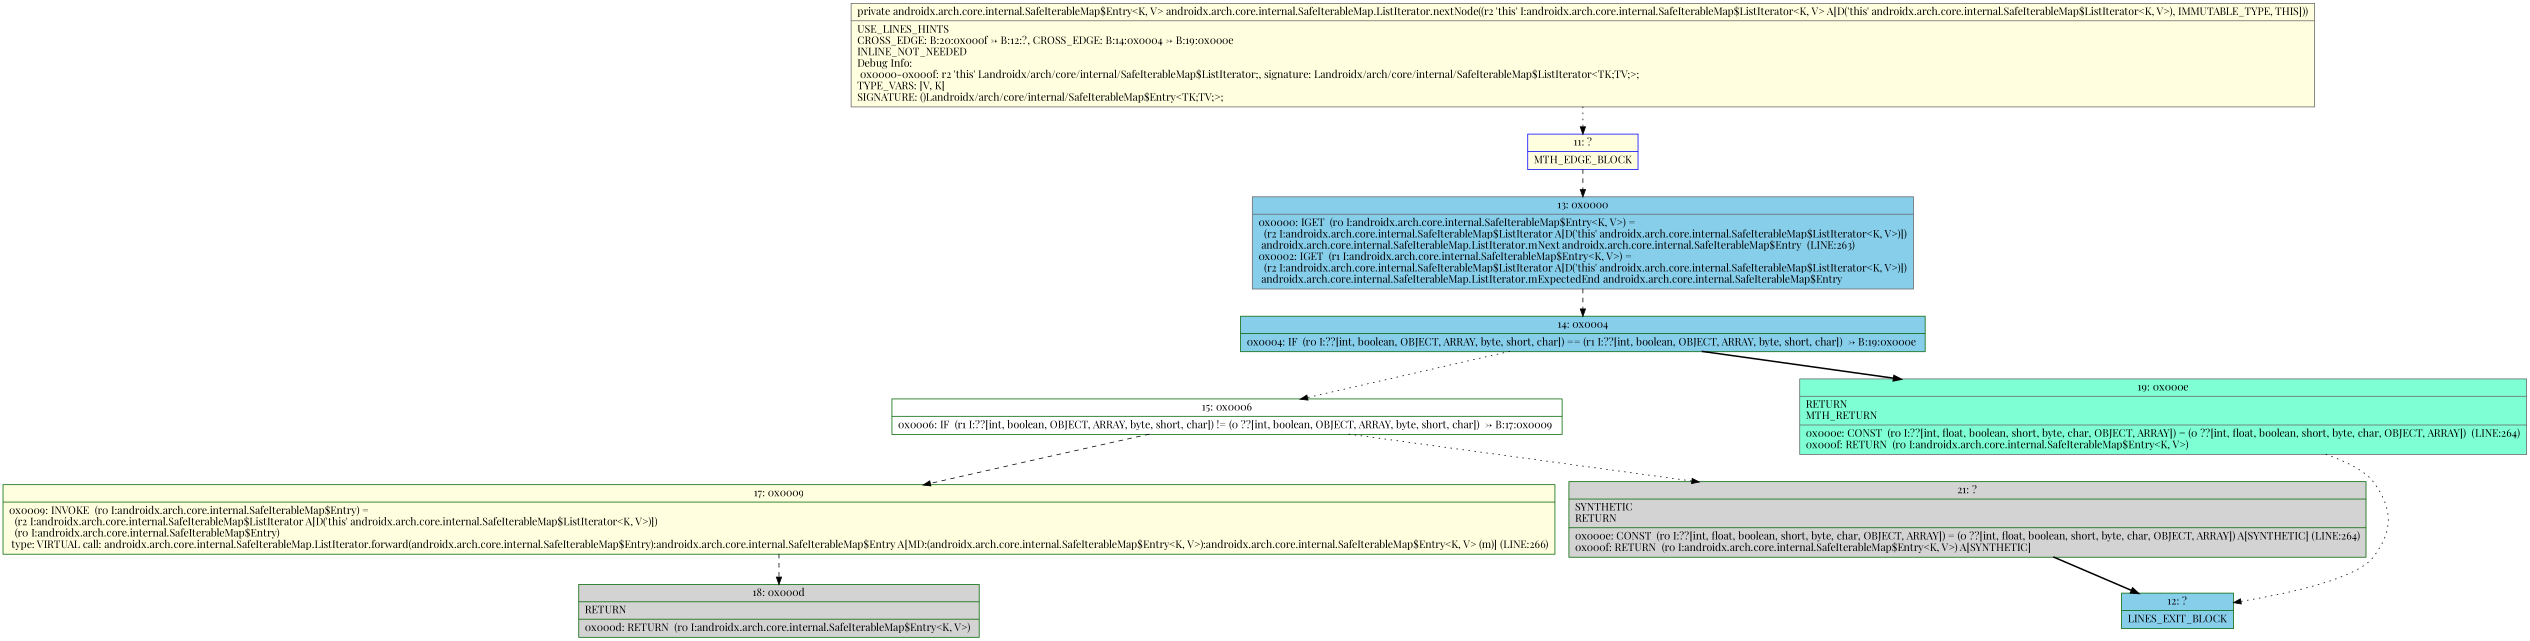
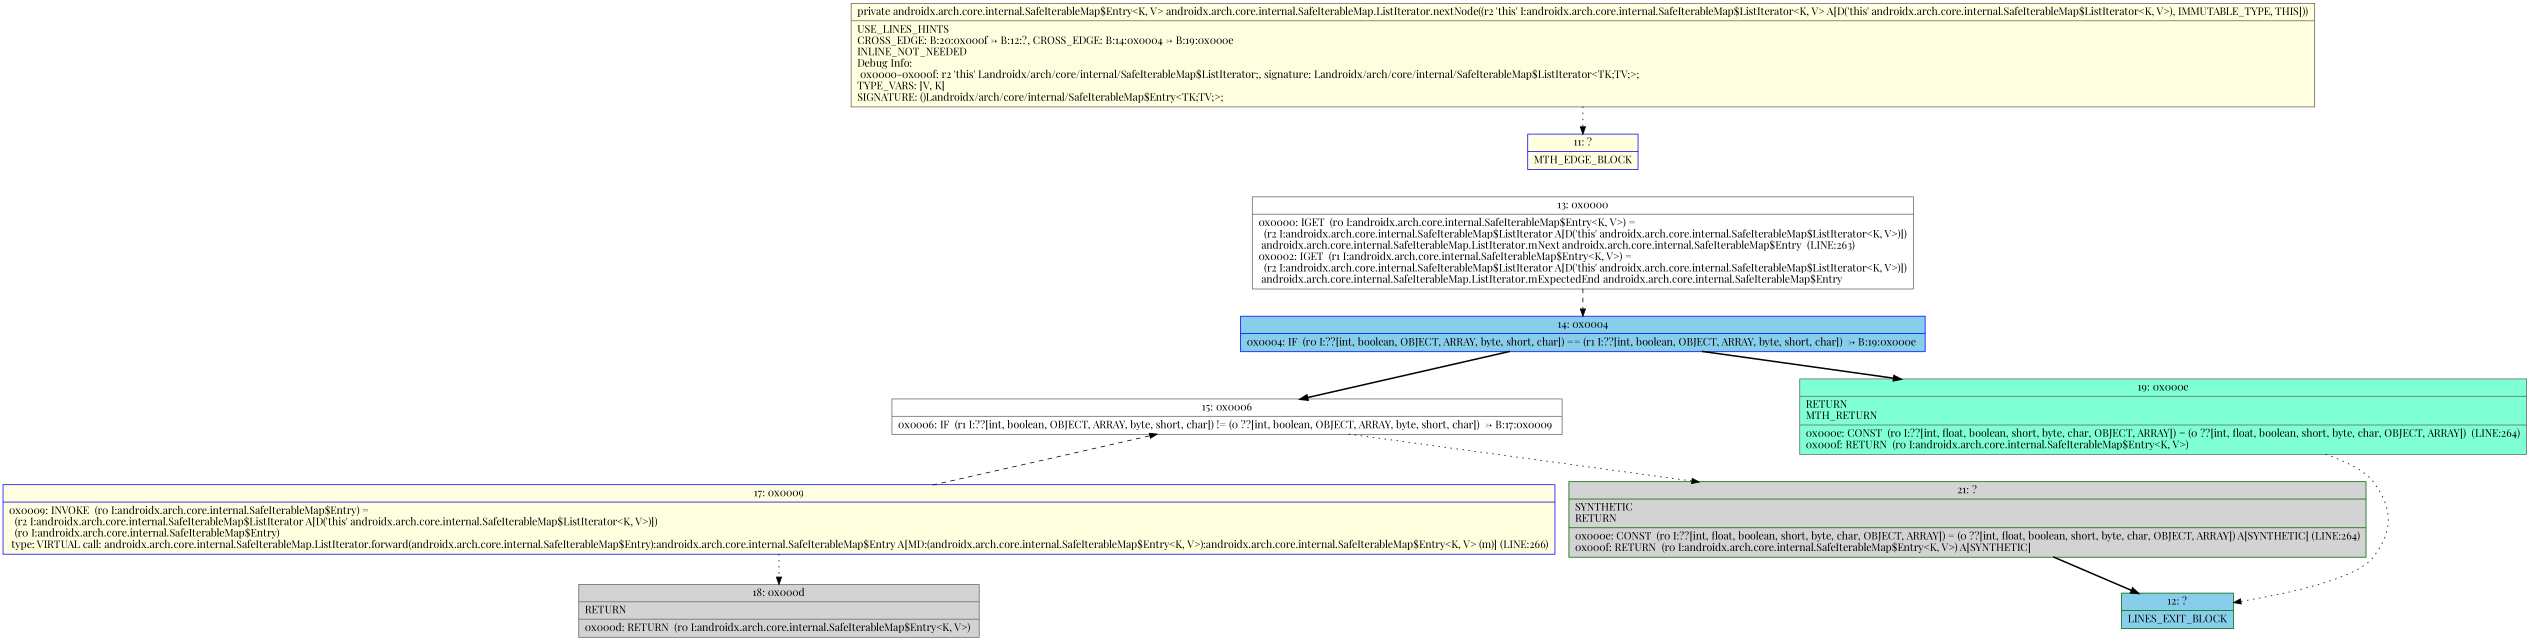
edge "11: ?" -> "13: 0x0000": removed
node "13: 0x0000": fillcolor skyblue -> white
node "14: 0x0004": color darkgreen -> blue
edge "14: 0x0004" -> "15: 0x0006": style dotted -> bold
node "15: 0x0006": color darkgreen -> gray40
edge "15: 0x0006" -> "17: 0x0009": reversed
node "17: 0x0009": color darkgreen -> blue
edge "17: 0x0009" -> "18: 0x000d": style dashed -> dotted
node "18: 0x000d": color darkgreen -> gray40
